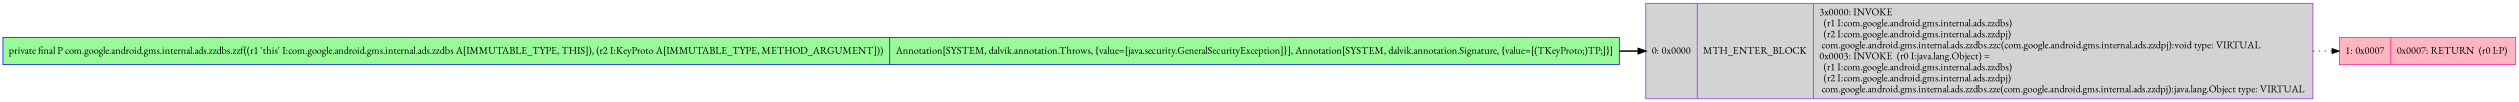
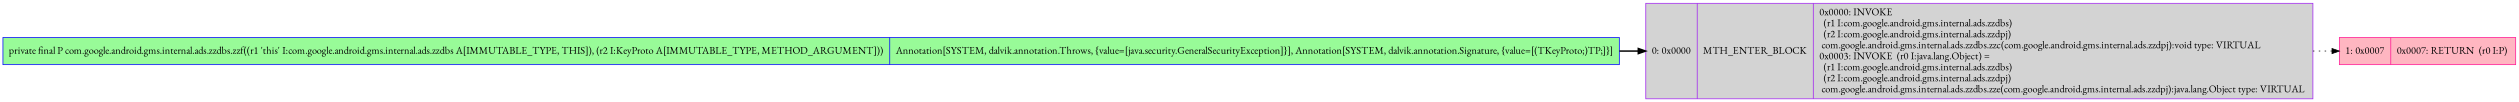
node "0: 0x0000": text "3x0000: INVOKE" -> "0x0000: INVOKE"
